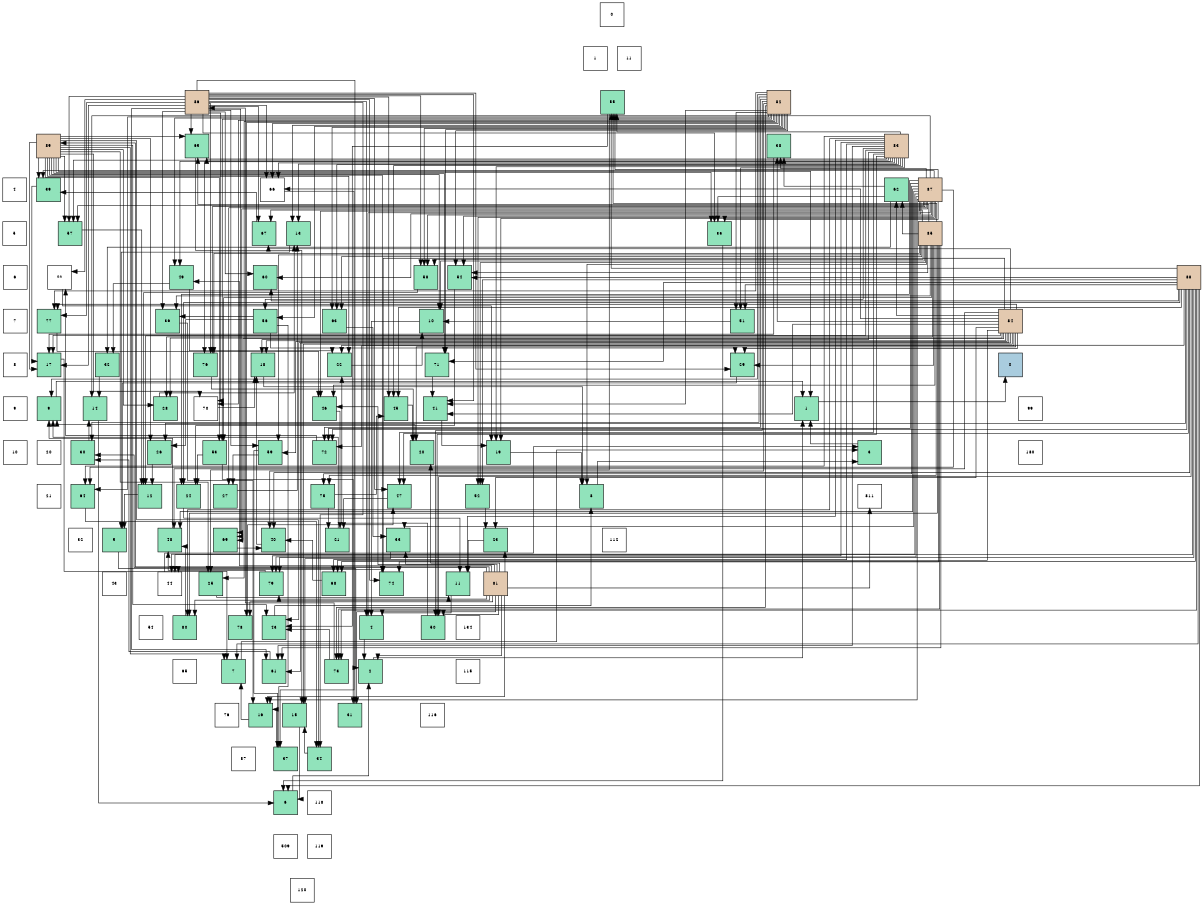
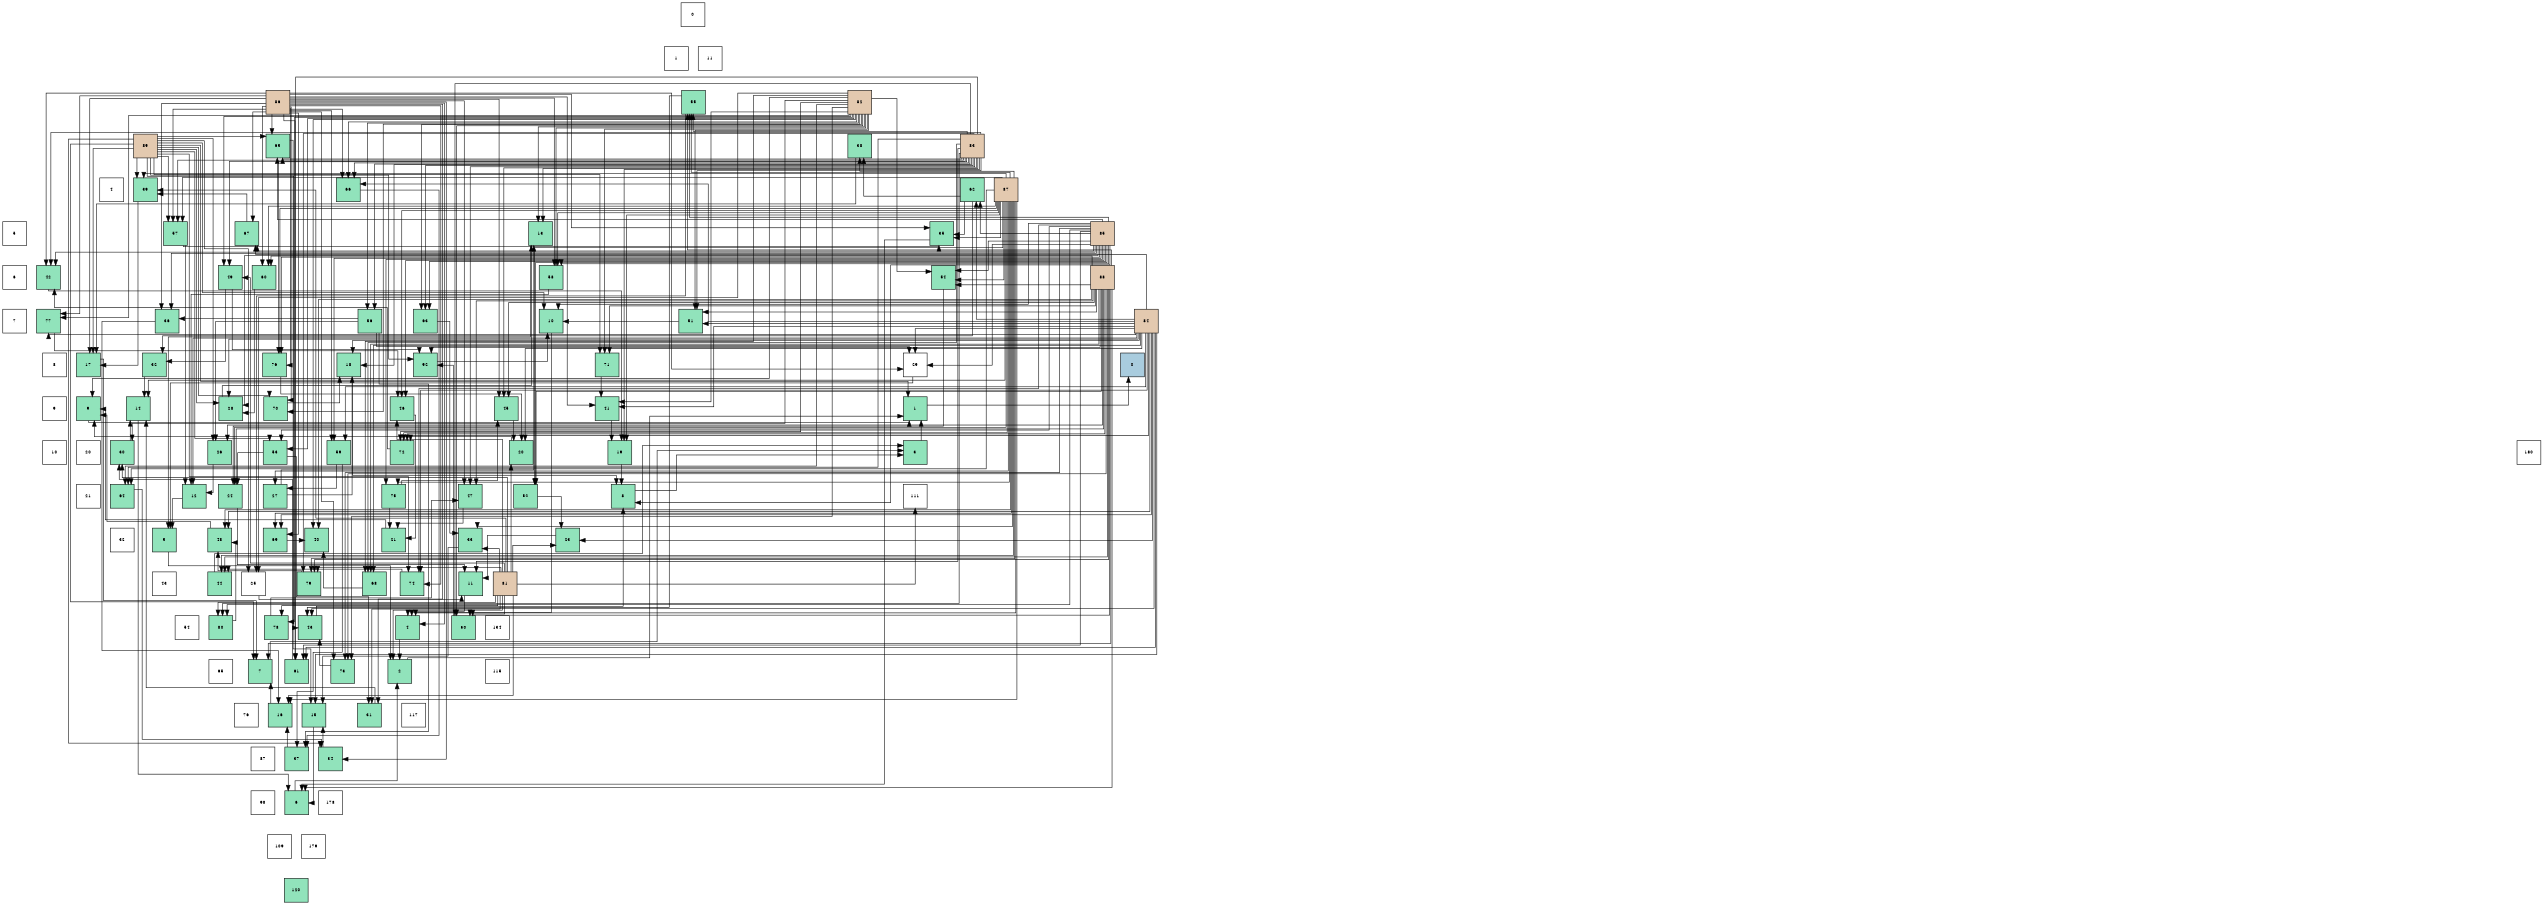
edge "89" -> "35": now "57" -> "35"
node "66": fillcolor #ffffff -> #91e3bb
edge "85" -> "42": added
node "42": fillcolor #ffffff -> #91e3bb
edge "82" -> "68": added
edge "84" -> "38": now "84" -> "51"
edge "83" -> "17": now "83" -> "42"
edge "60" -> "28": added
node "22": label "22" -> "92"
node "29": fillcolor #91e3bb -> #ffffff
node "70": fillcolor #ffffff -> #91e3bb
node "99": removed
edge "73" -> "86": reversed
edge "40" -> "18": now "27" -> "18"
node "811": label "811" -> "111"
edge "81" -> "89": now "81" -> "39"
node "112": removed
node "44": fillcolor #ffffff -> #91e3bb
node "25": fillcolor #91e3bb -> #ffffff
edge "31" -> "14": added
node "116": label "116" -> "117"
node "98": added
node "118": label "118" -> "178"
node "509": label "509" -> "109"
node "119": label "119" -> "179"
node "120": fillcolor #ffffff -> #91e3bb
